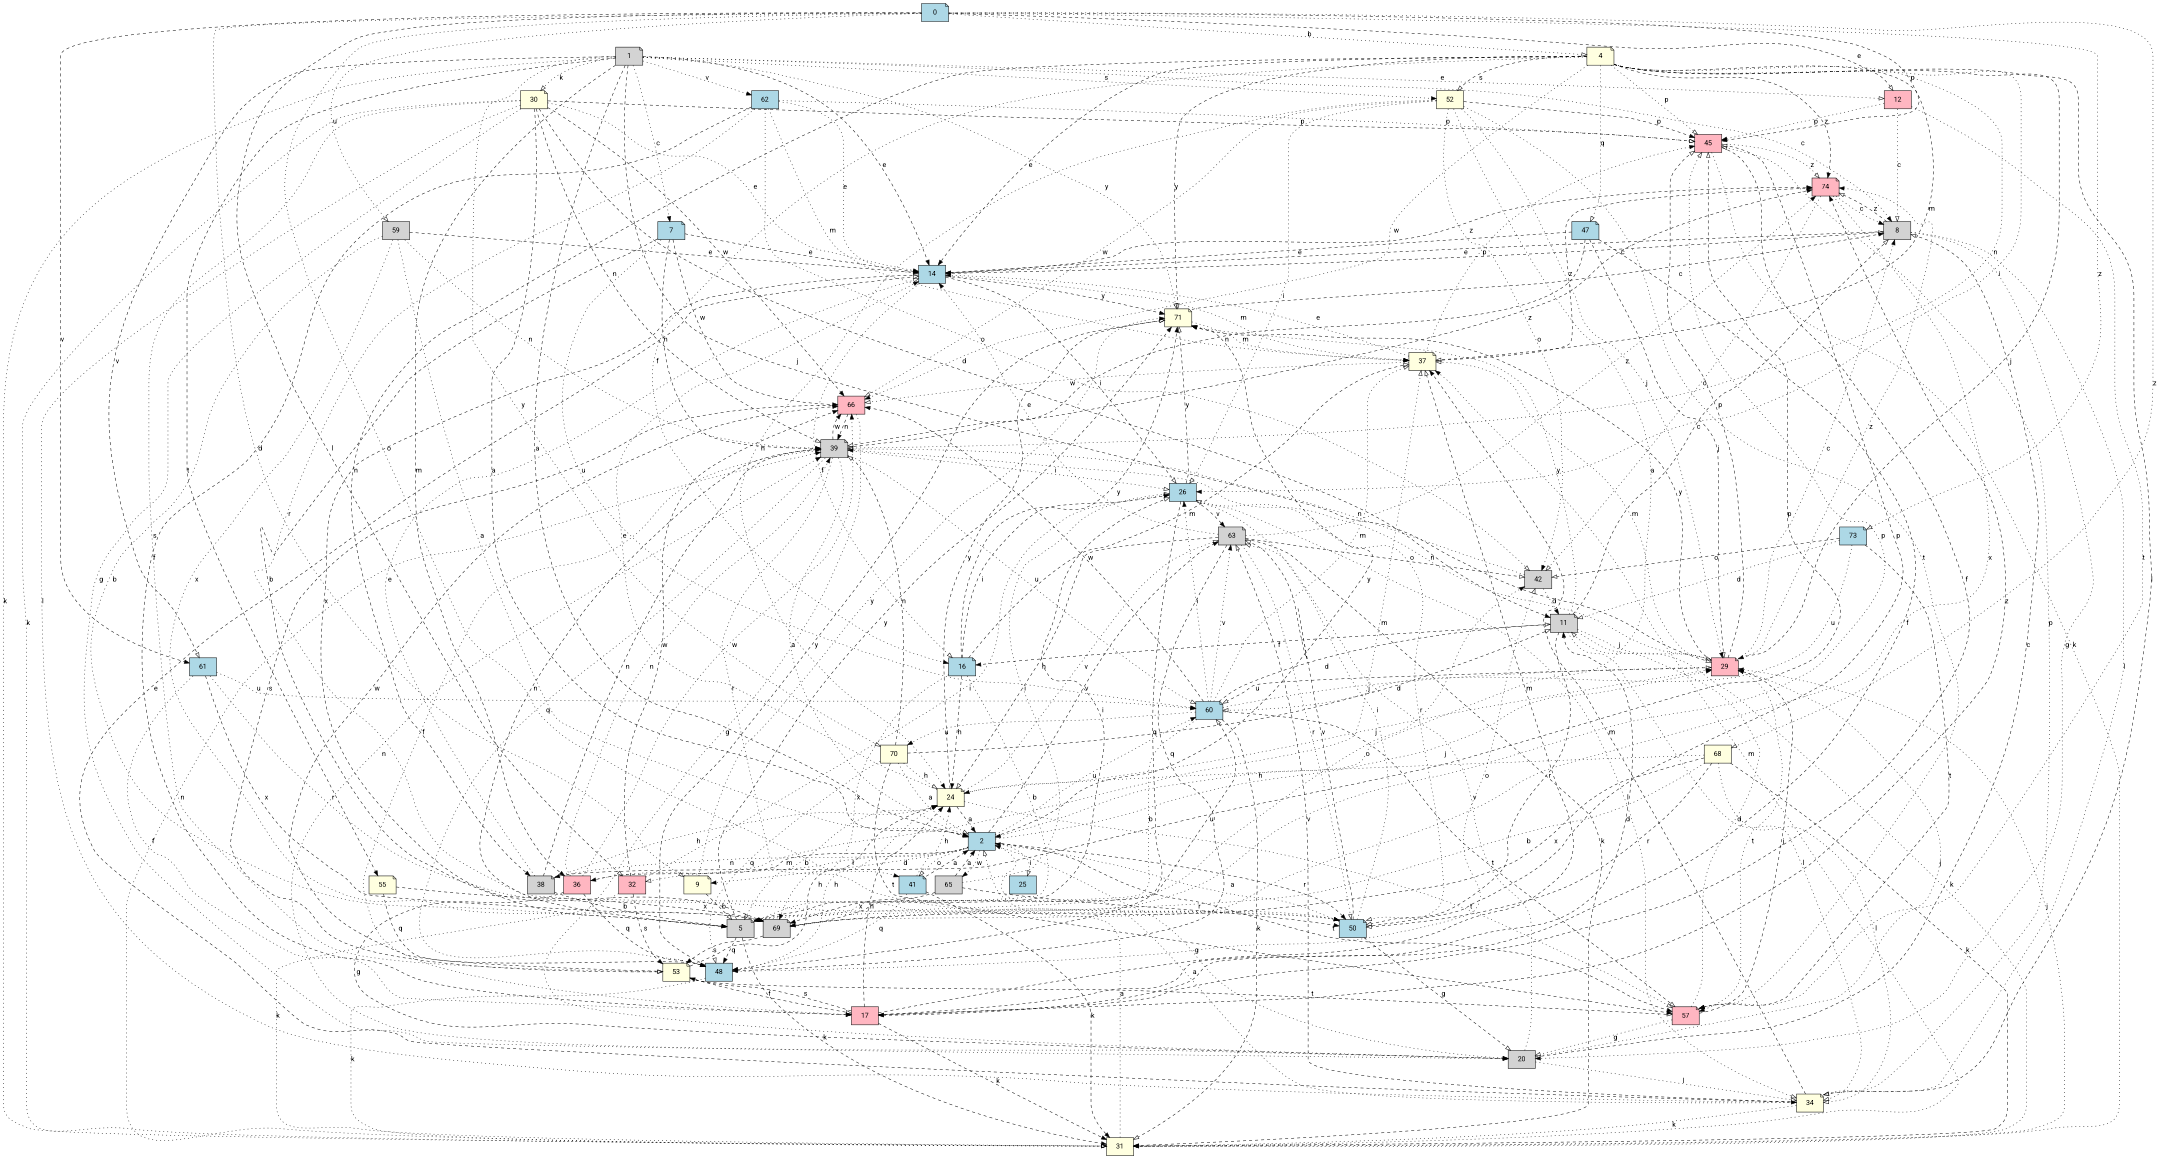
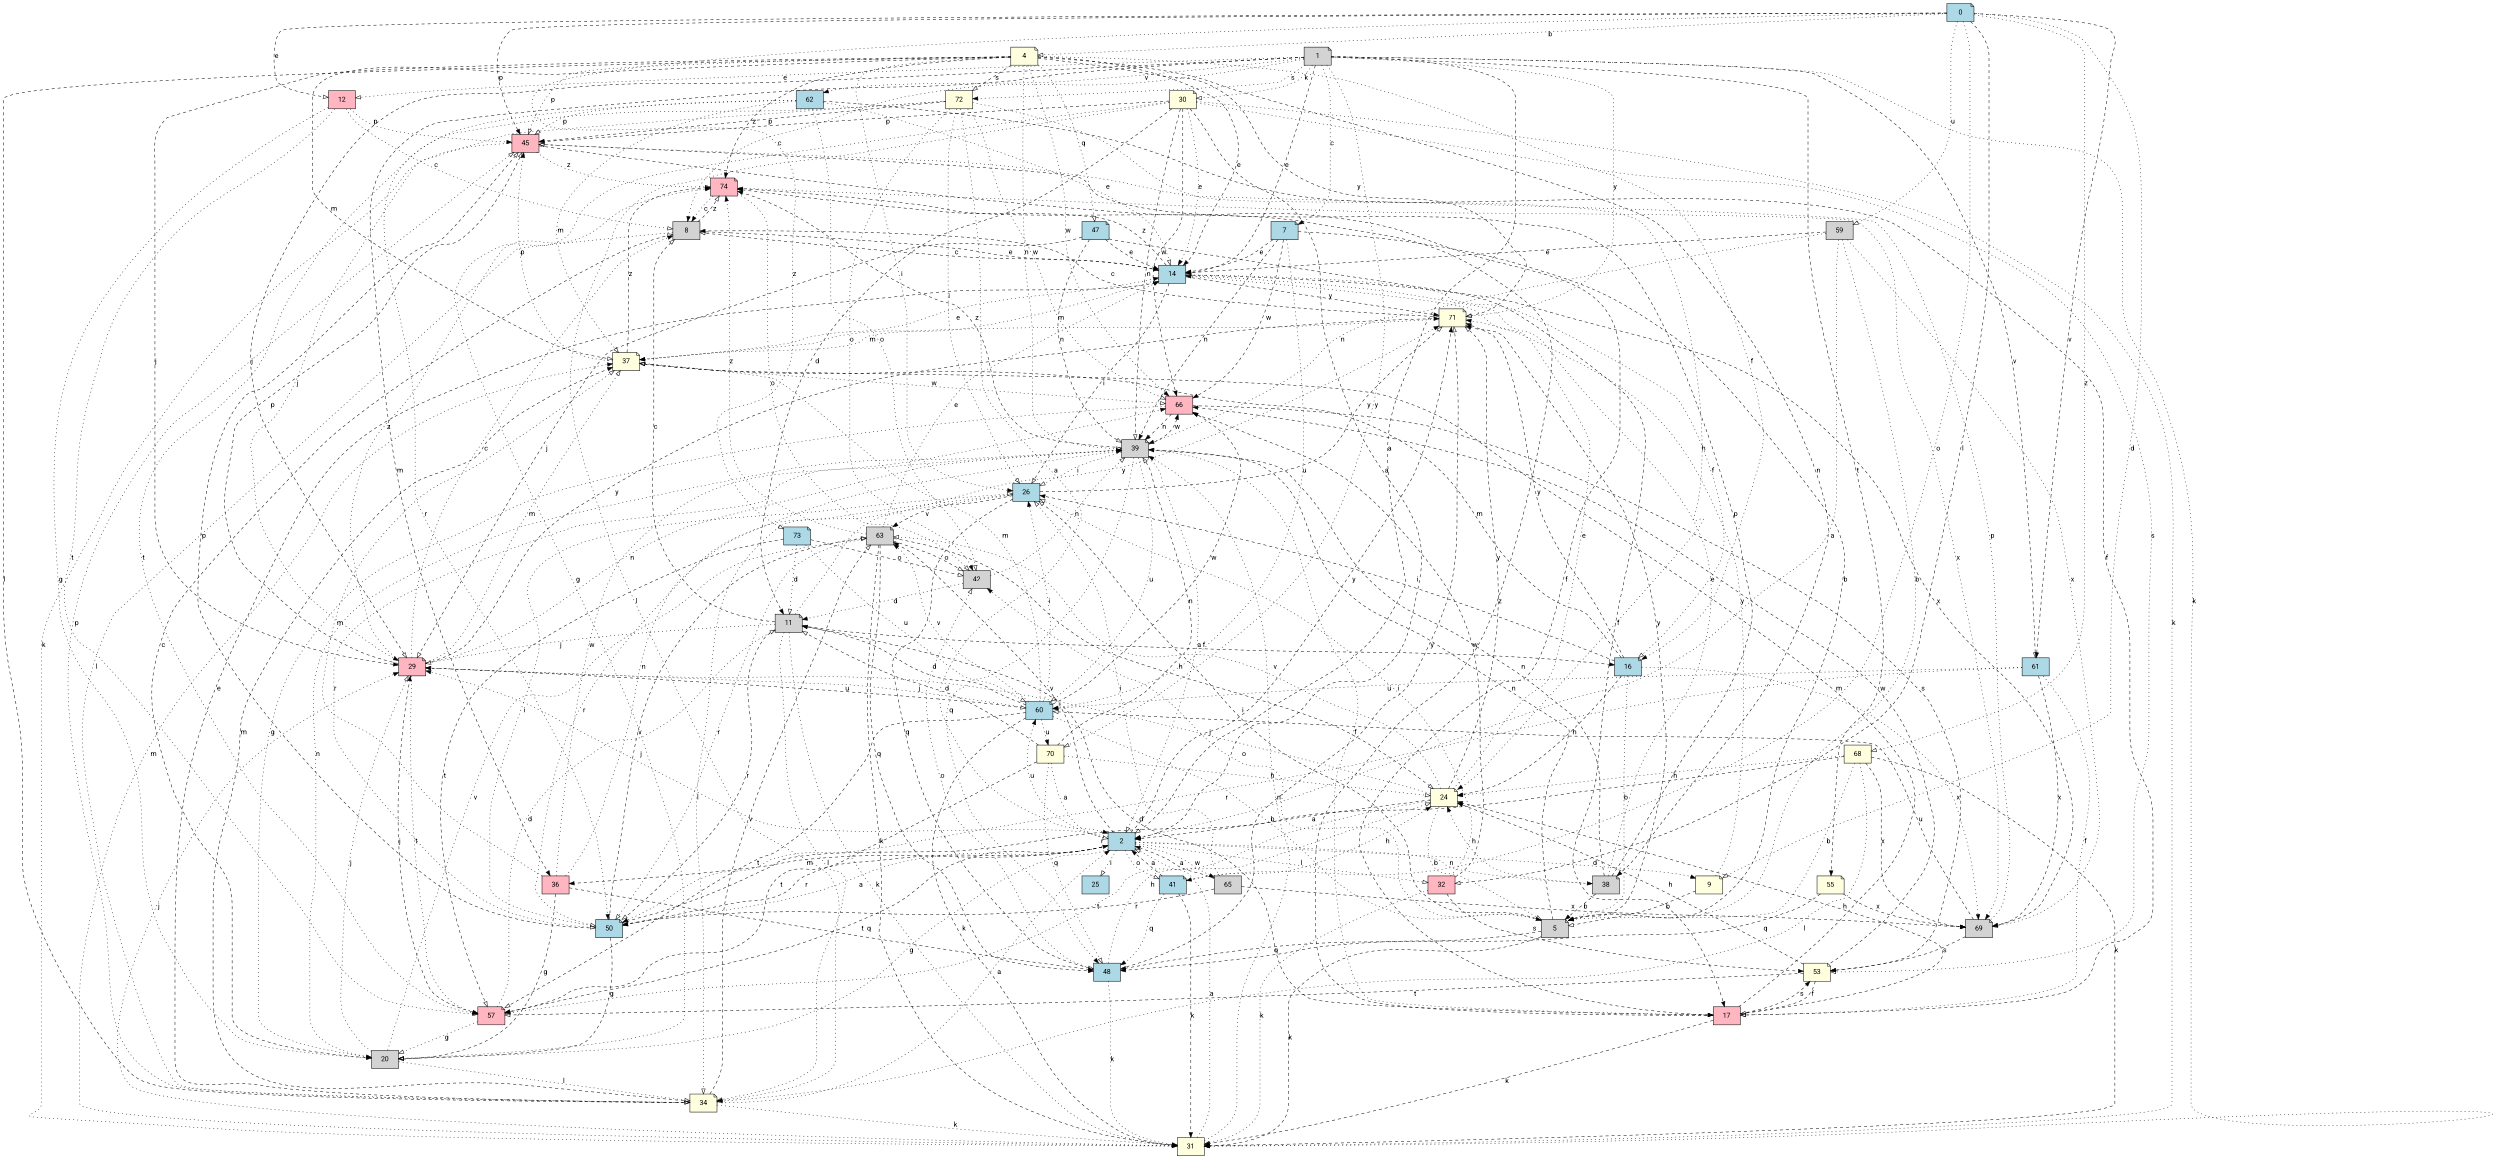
node "52": label "52" -> "72"
edge "8" -> "20": now "12" -> "20"
